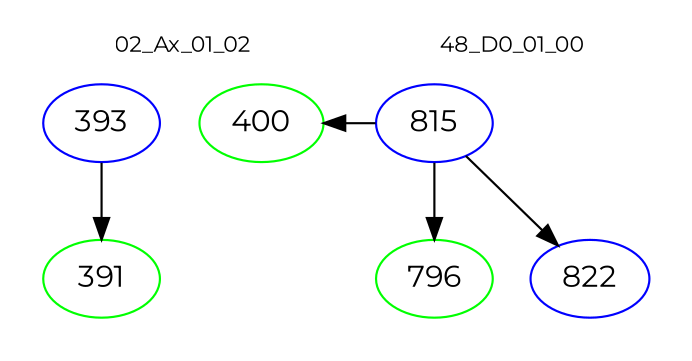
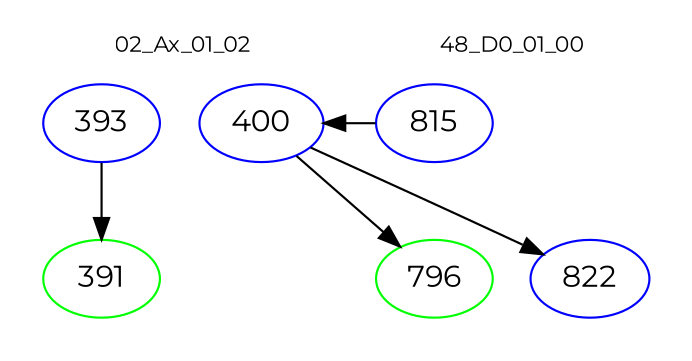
node "400": color green -> blue
edge "815" -> "796": now "400" -> "796"
edge "815" -> "822": now "400" -> "822"
